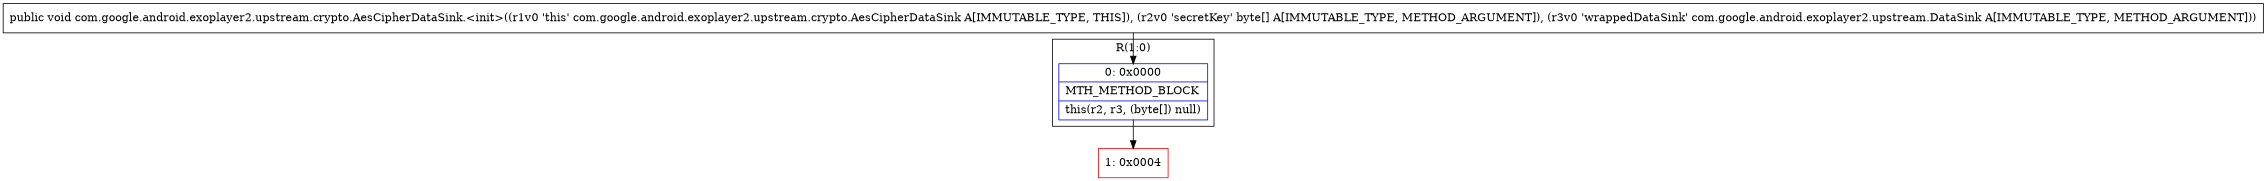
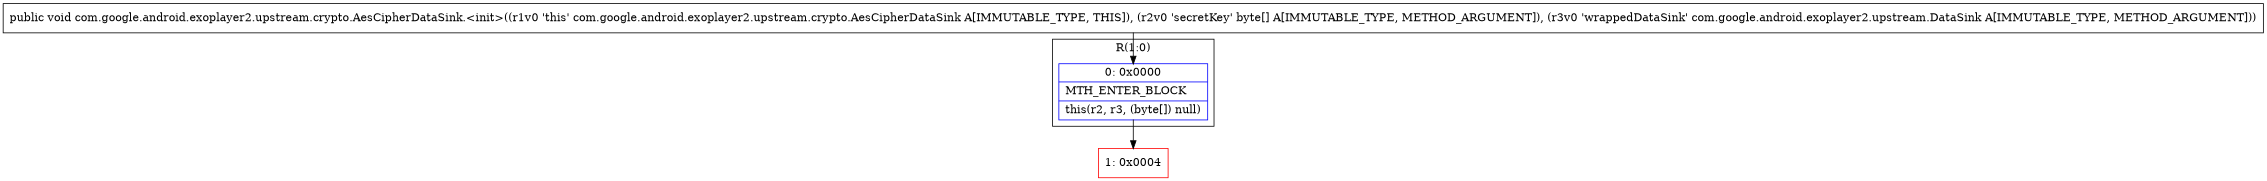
node "0: 0x0000": text "MTH_METHOD_BLOCK" -> "MTH_ENTER_BLOCK"
